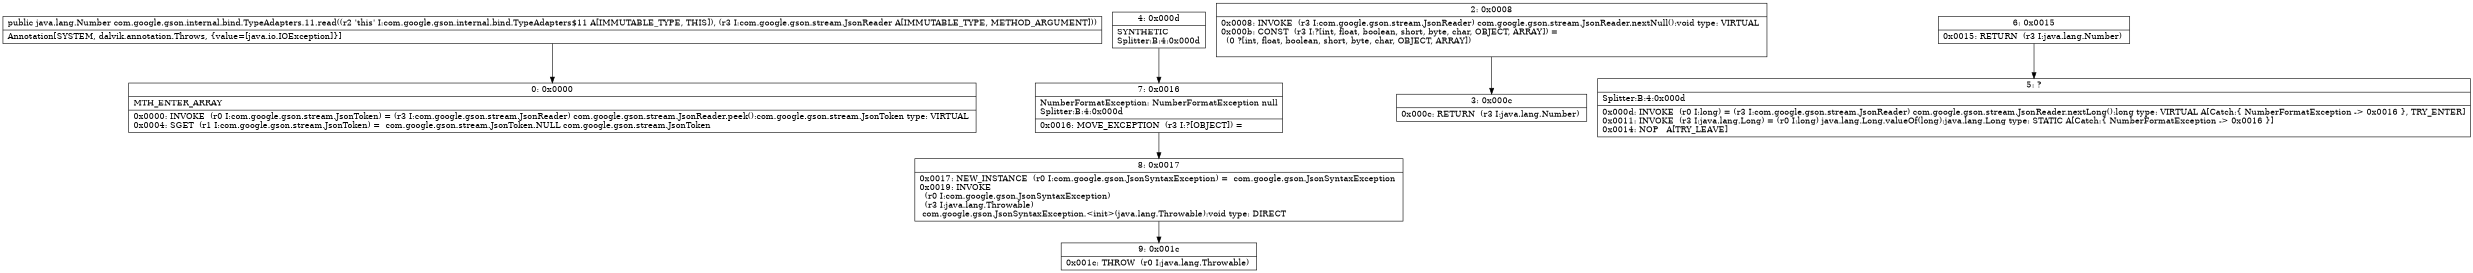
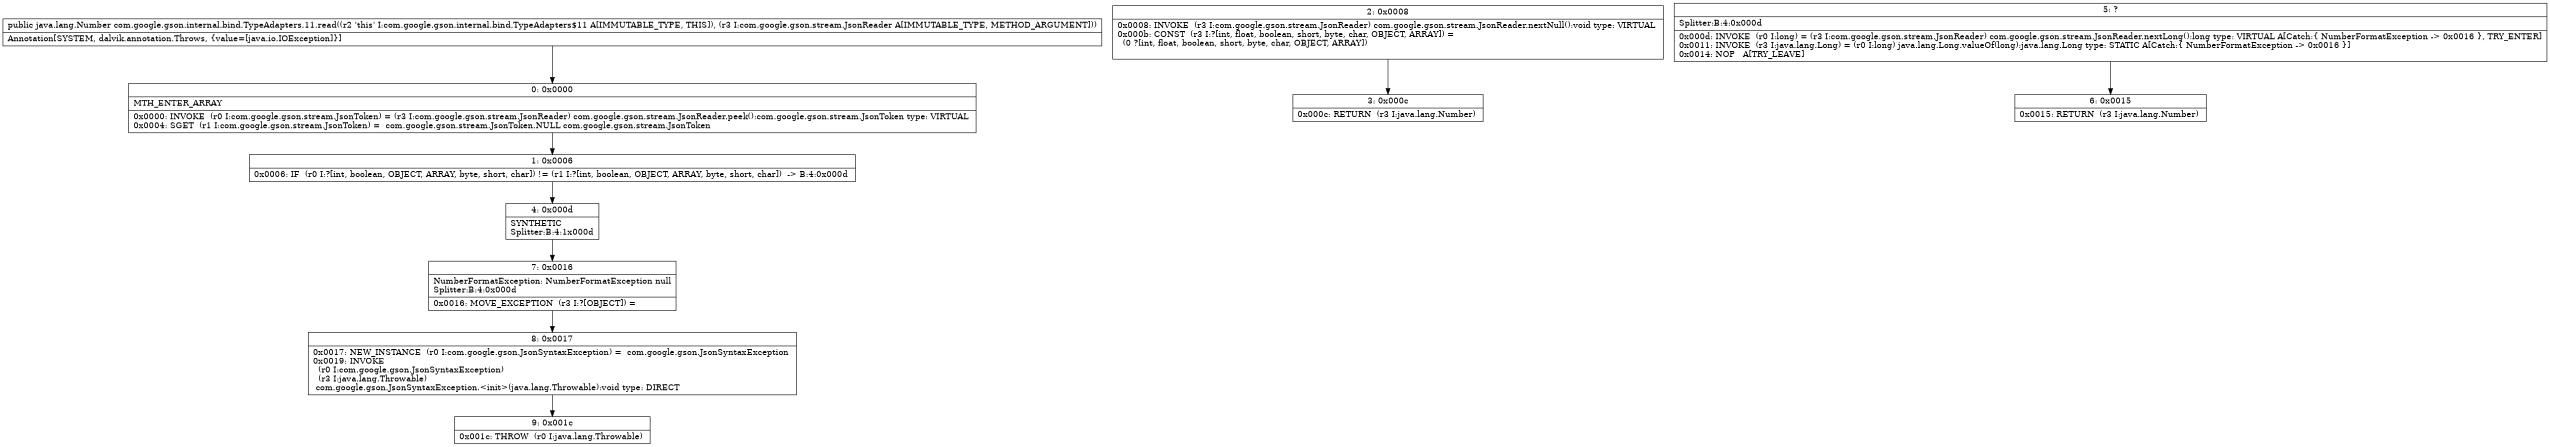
node "4: 0x000d": text "Splitter:B:4:0x000d" -> "Splitter:B:4:1x000d"
edge "6: 0x0015" -> "5: ?": reversed
node "1: 0x0006": added
